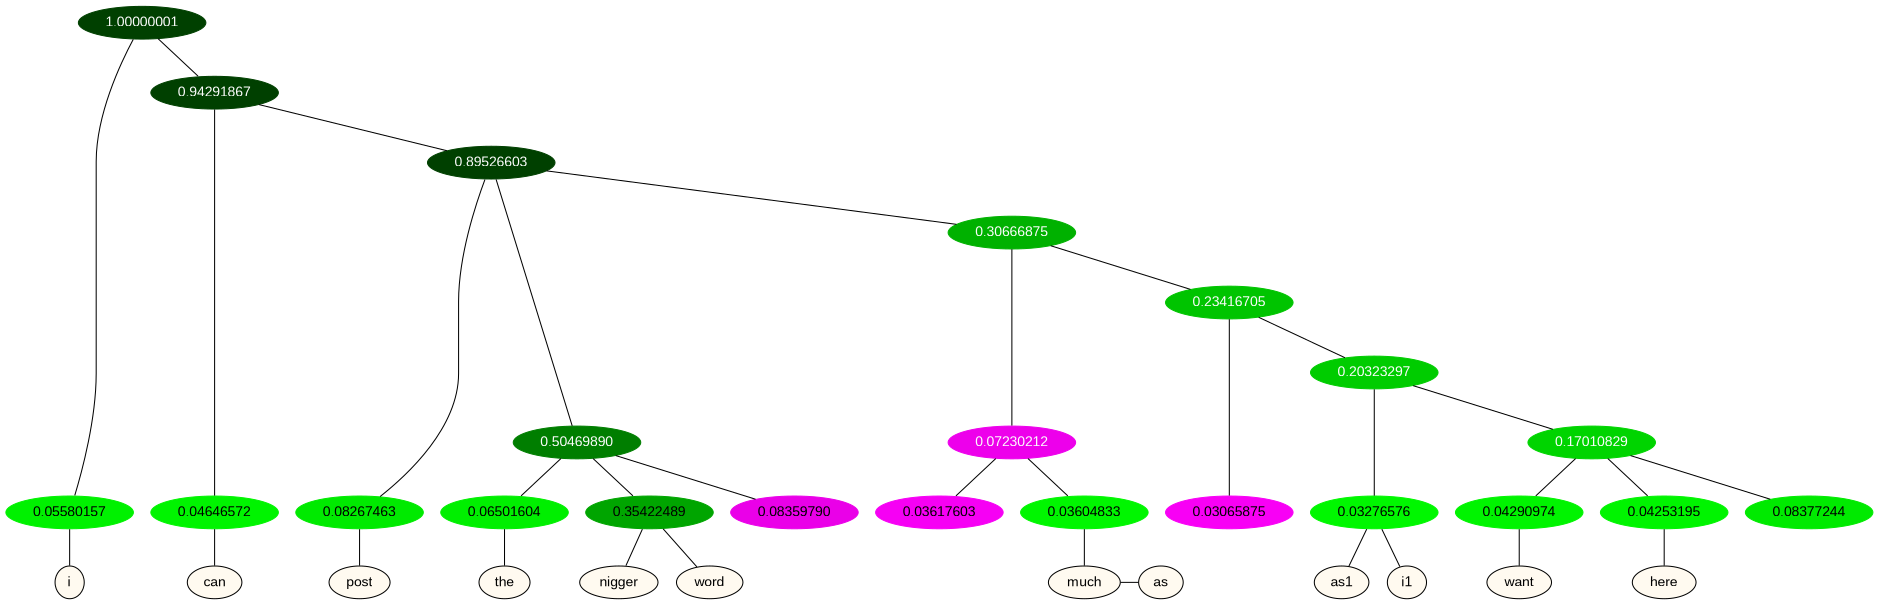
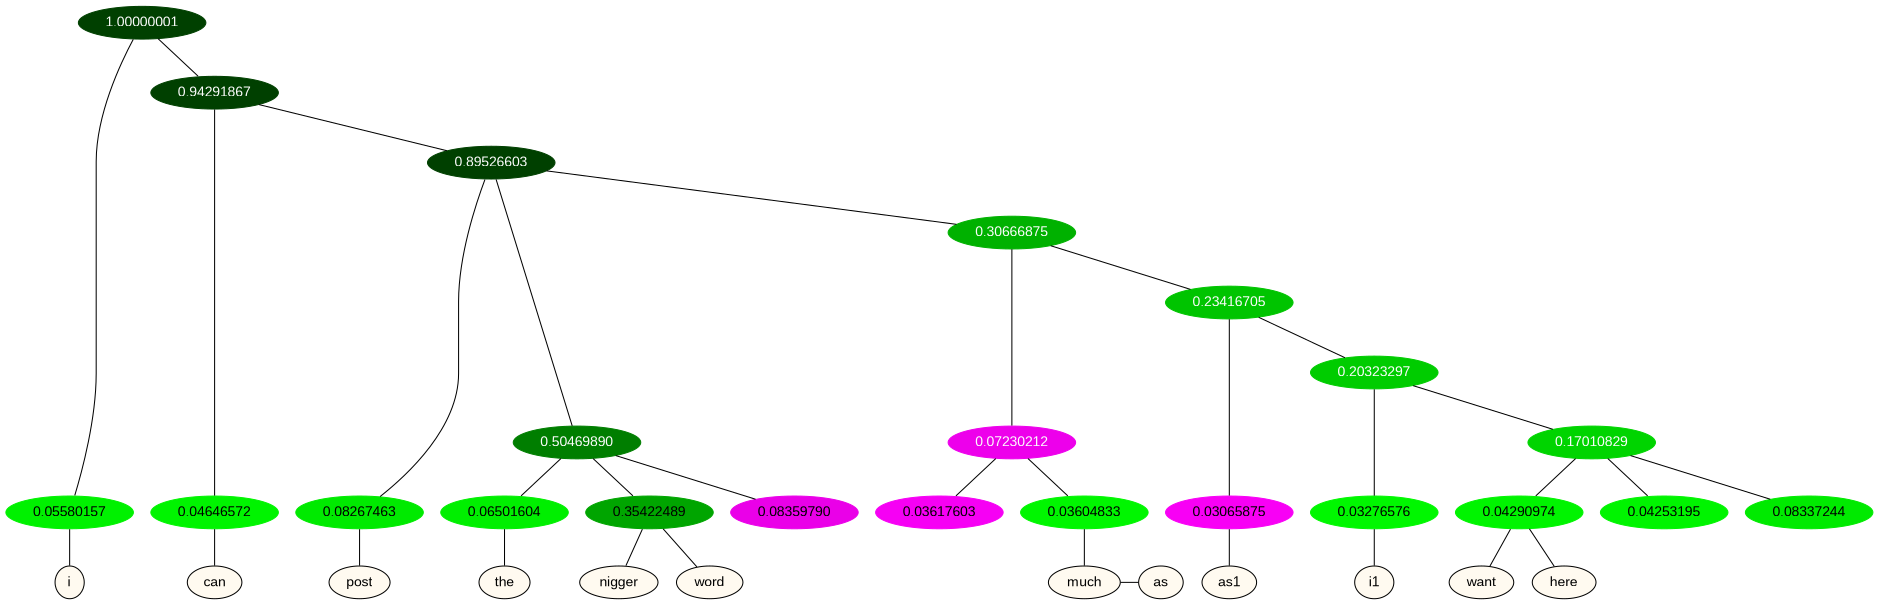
node "0.08377244": label "0.08377244" -> "0.08337244"
edge "0.04253195" -- "here": now "0.04290974" -- "here"
edge "0.03276576" -- "as1": now "0.03065875" -- "as1"
